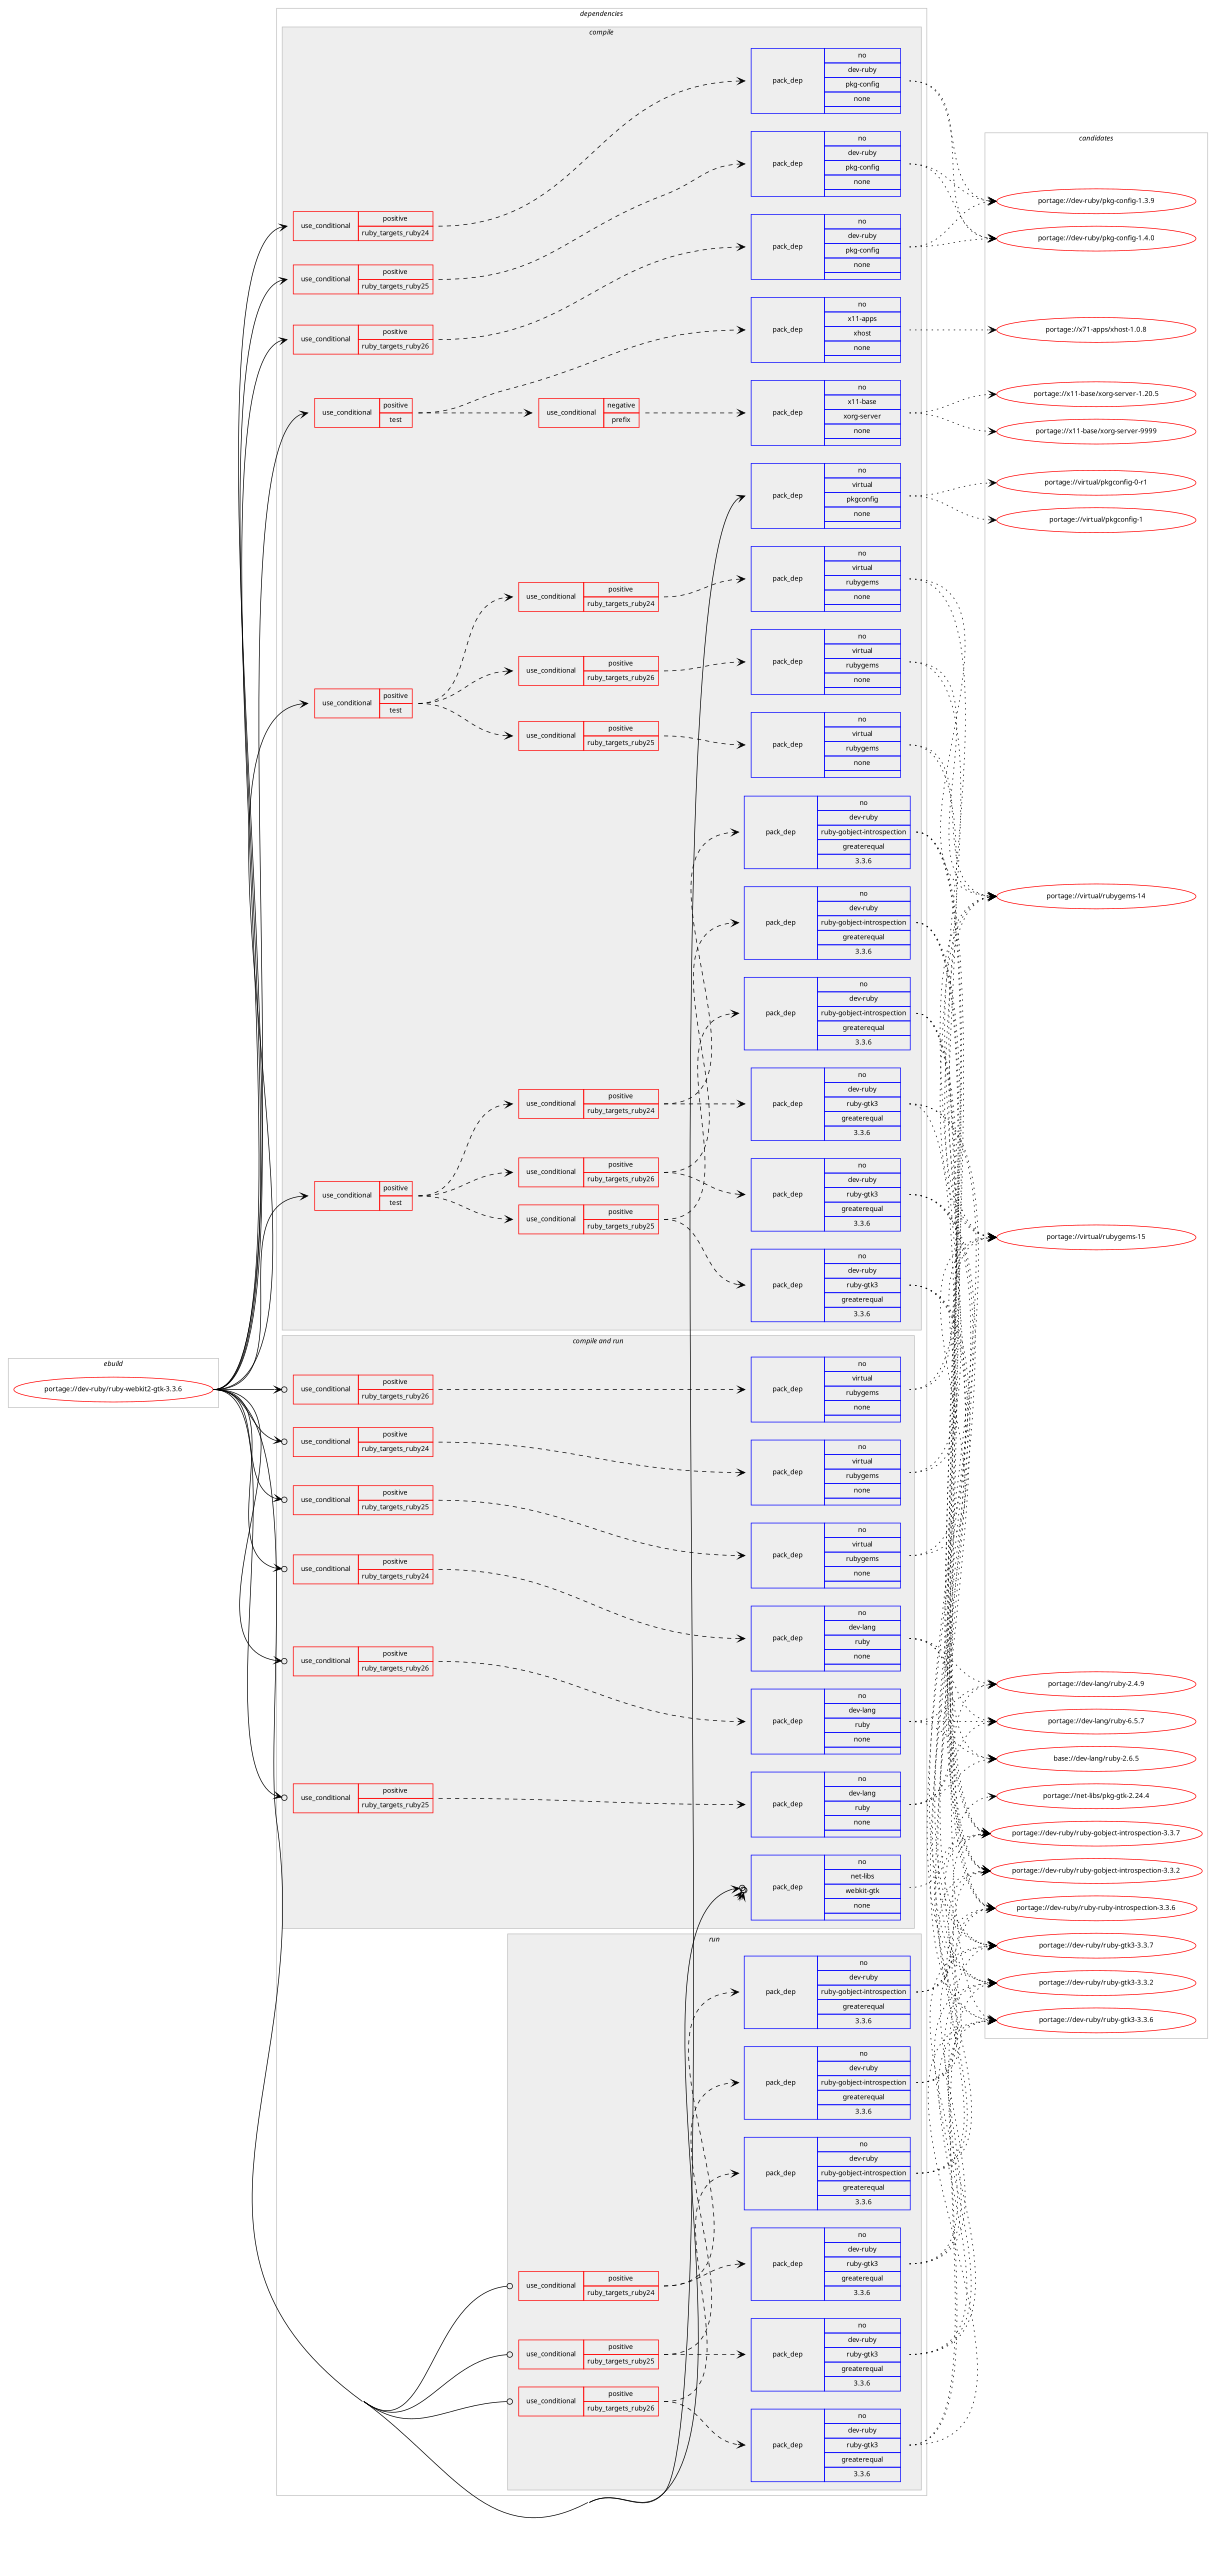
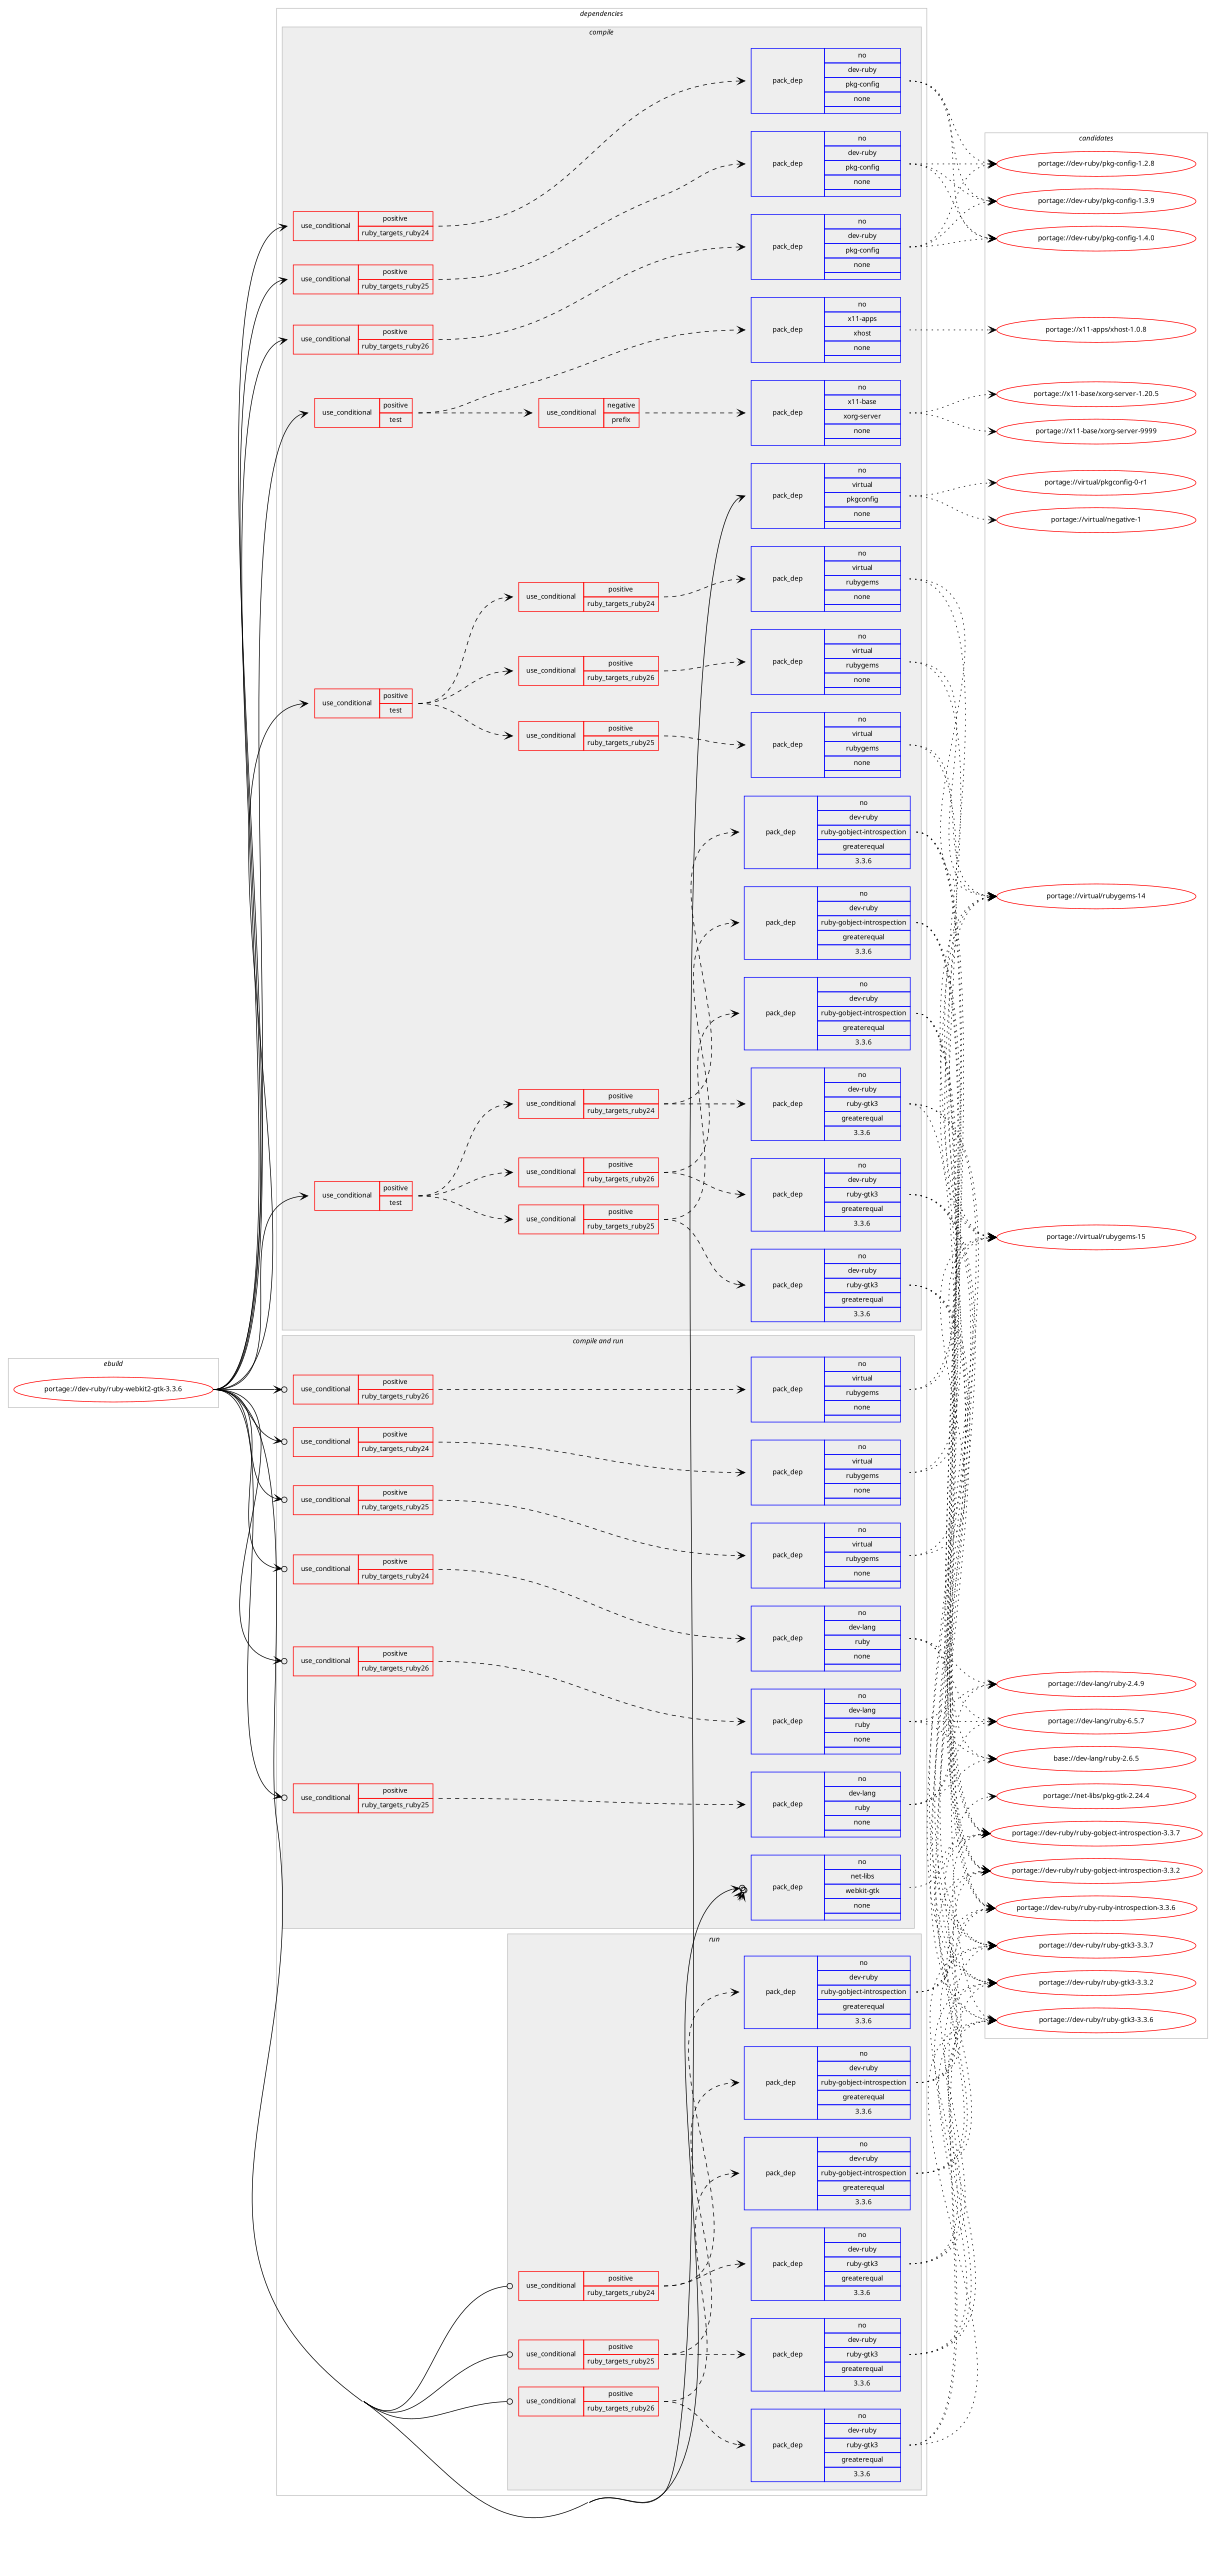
node "portage://dev-ruby/pkg-config-1.2.8": added
node "portage://x71-apps/xhost-1.0.8": label "portage://x71-apps/xhost-1.0.8" -> "portage://x11-apps/xhost-1.0.8"
node "portage://virtual/pkgconfig-1": label "portage://virtual/pkgconfig-1" -> "portage://virtual/negative-1"
